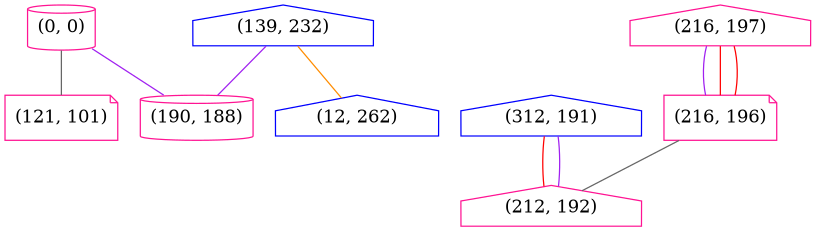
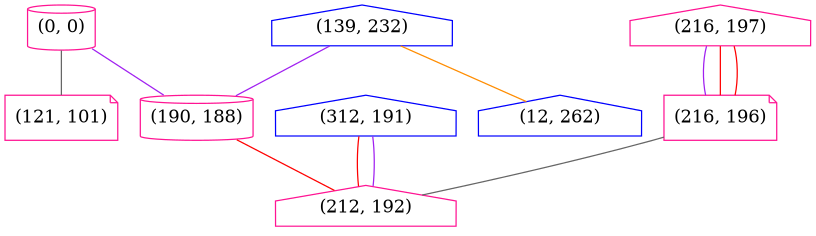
edge "(190, 188)" -- "(212, 192)": added
